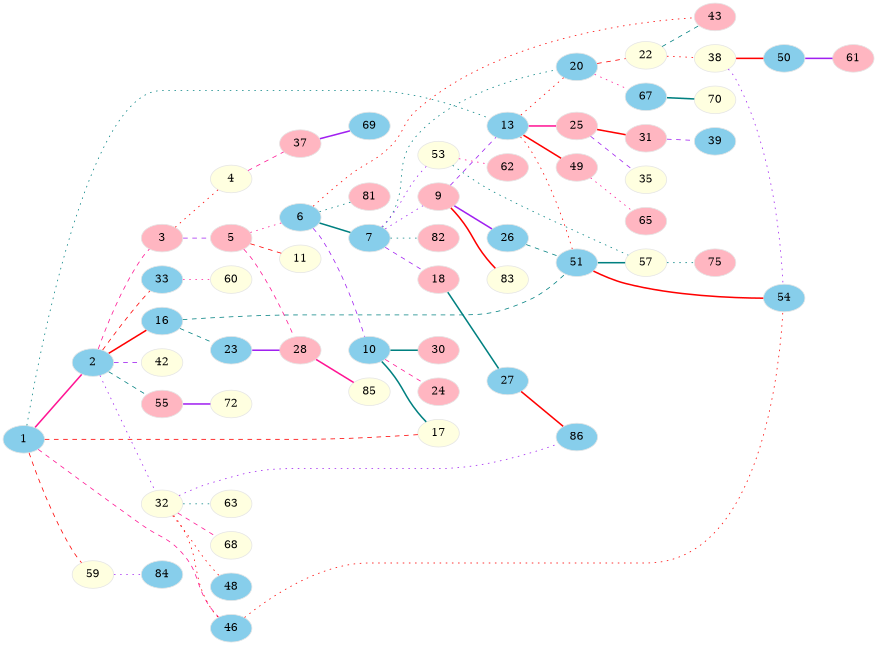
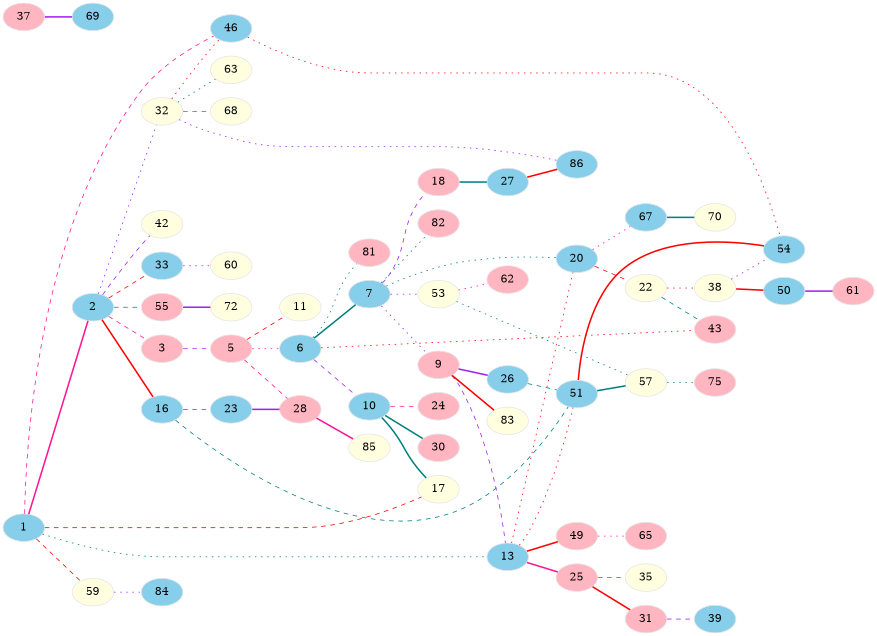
node "4": removed
node "48": removed
